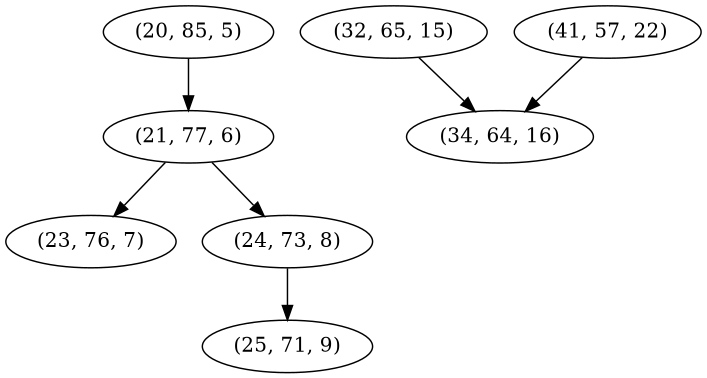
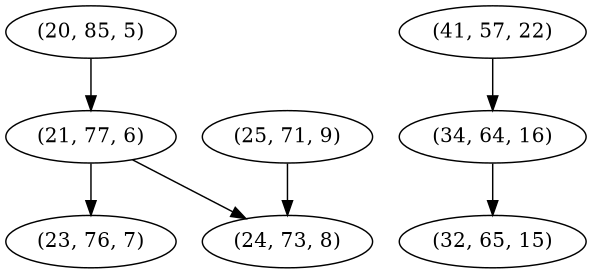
edge "(32, 65, 15)" -> "(34, 64, 16)": reversed
edge "(24, 73, 8)" -> "(25, 71, 9)": reversed
